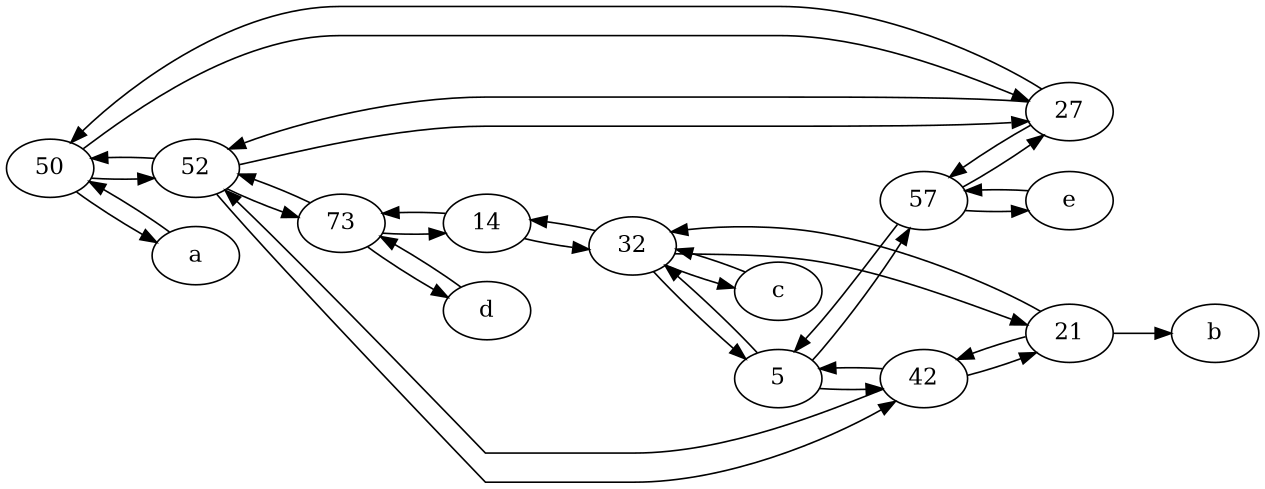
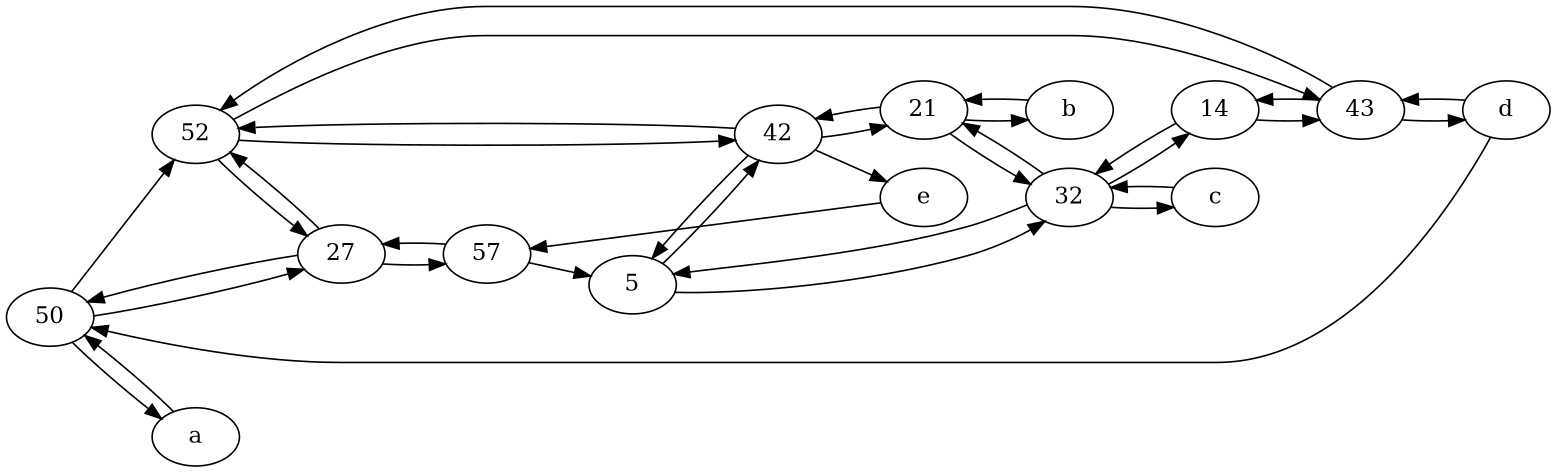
edge "b" -> "21": added
edge "52" -> "50": now "d" -> "50"
edge "57" -> "e": now "42" -> "e"
node "73": label "73" -> "43"
edge "5" -> "57": removed
